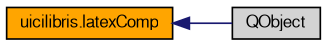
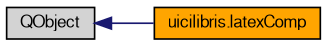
edge "QObject" -> "uicilibris.latexComp": reversed
